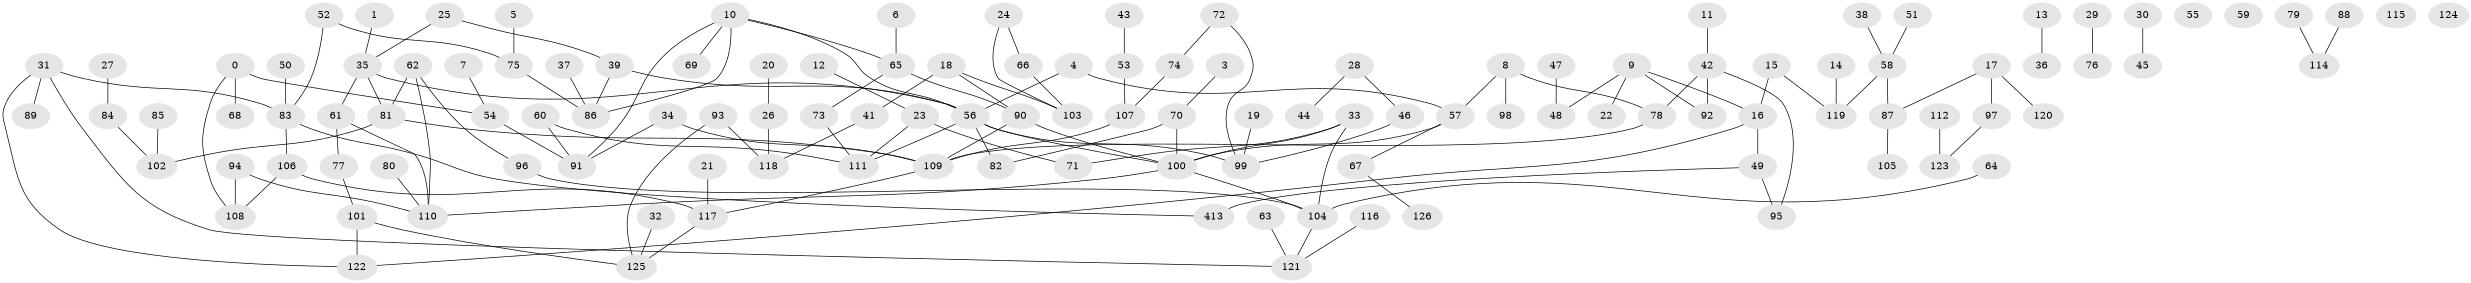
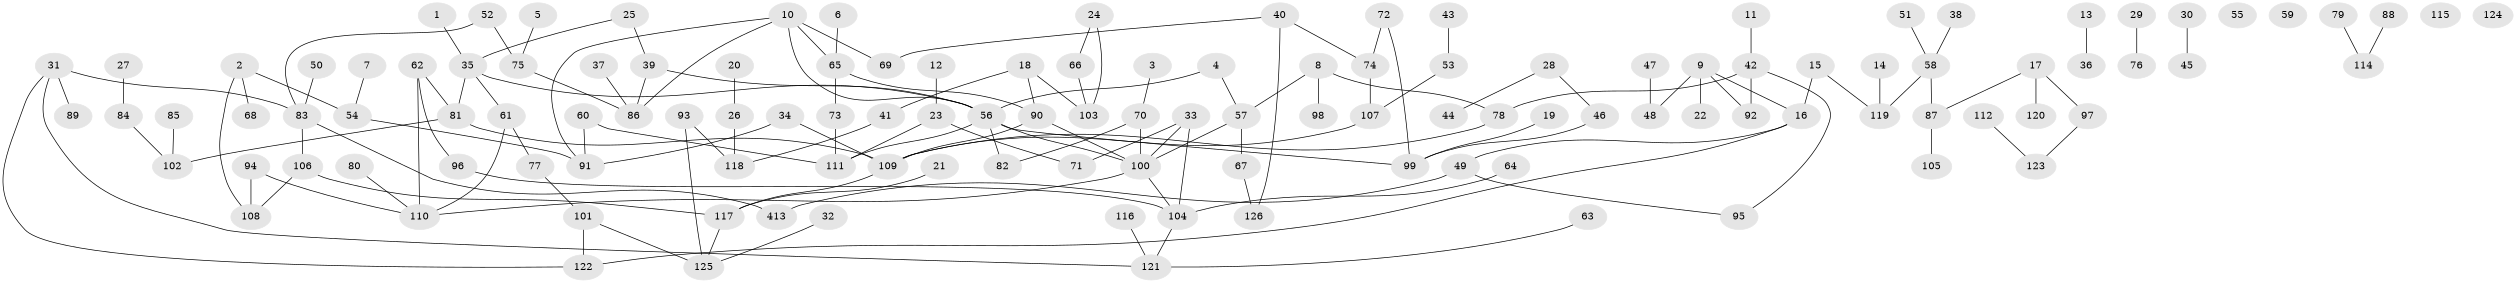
node "40": added
node "0": label "0" -> "2"
